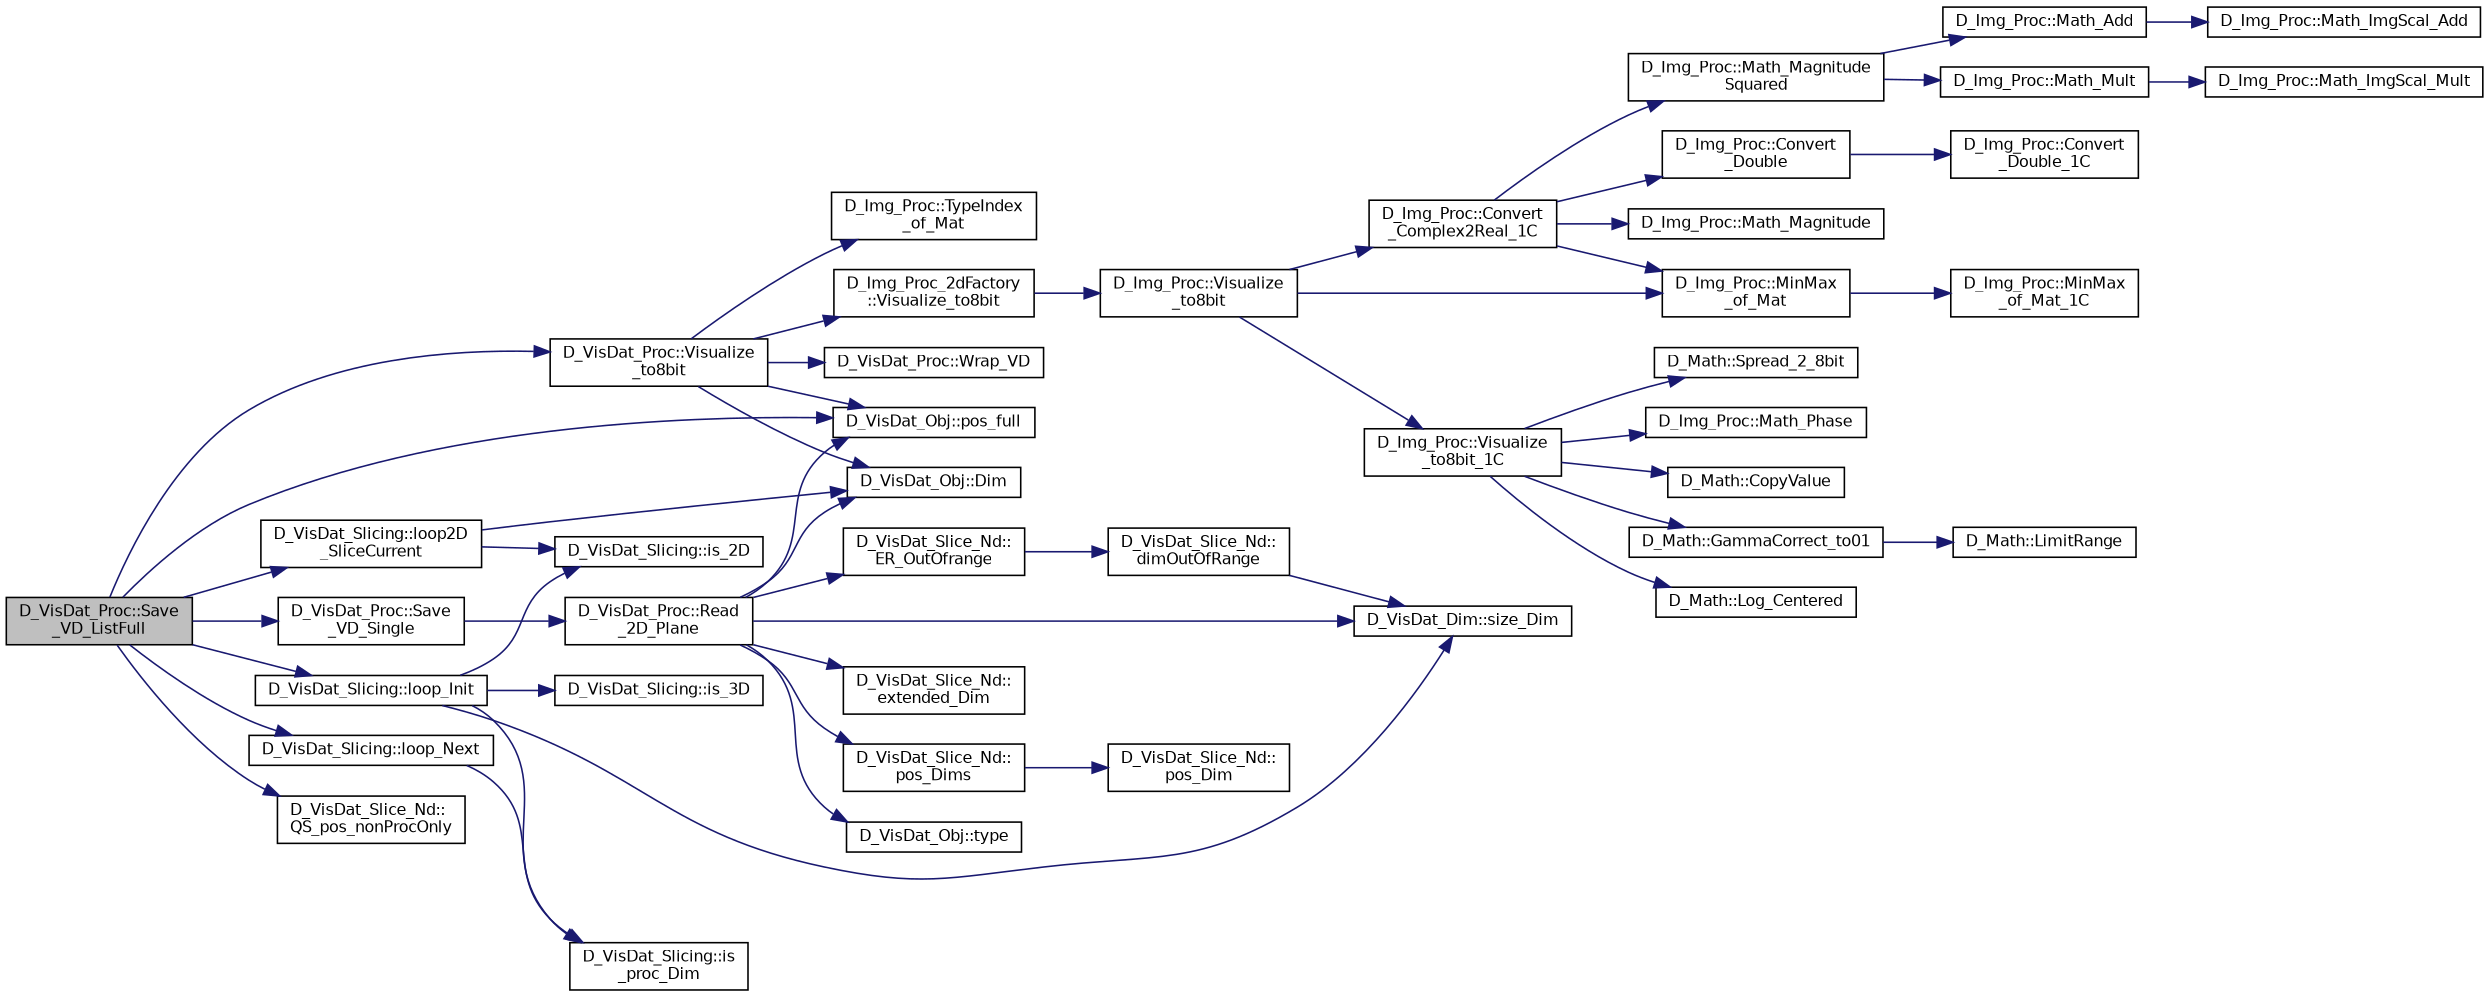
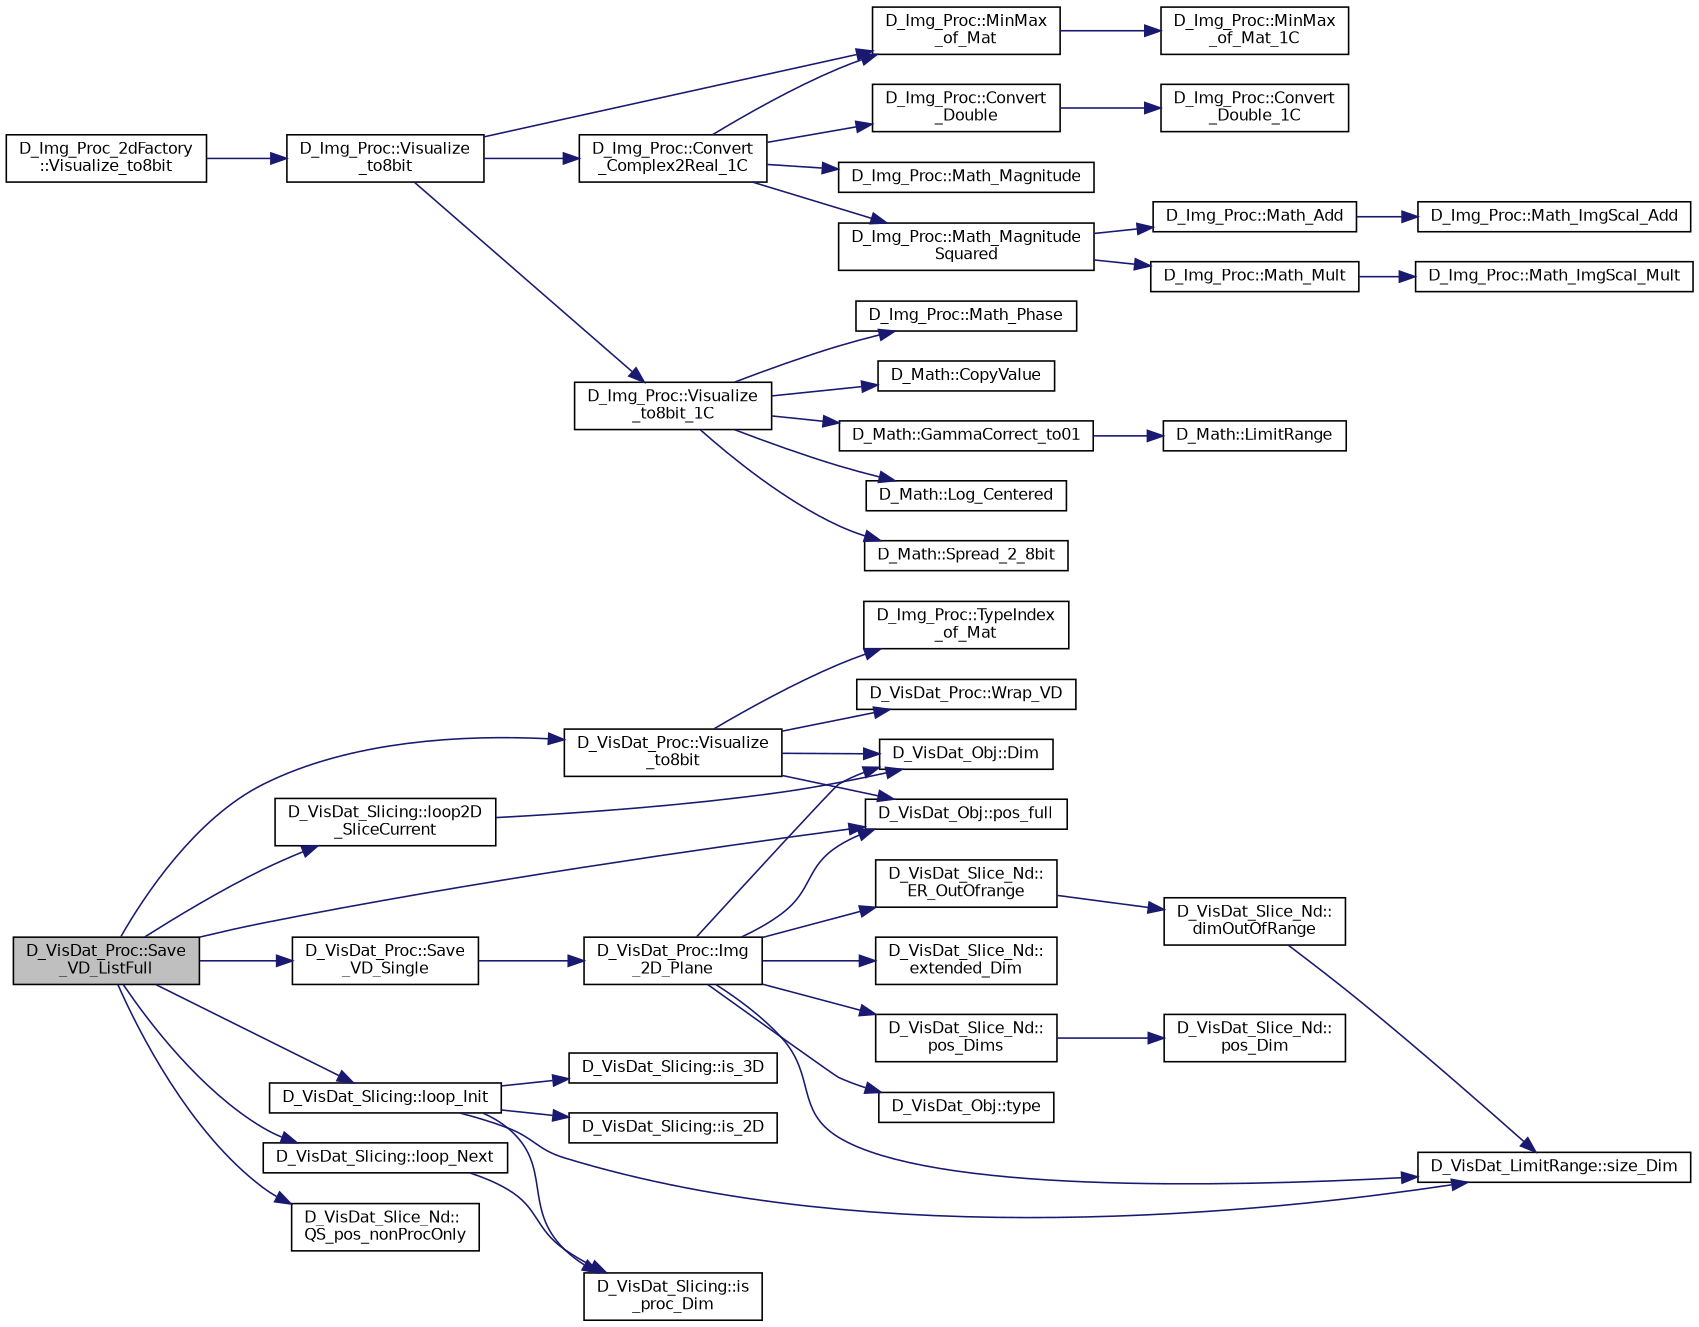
edge "D_VisDat_Proc::Visualize _to8bit" -> "D_Img_Proc_2dFactory ::Visualize_to8bit": removed
edge "D_VisDat_Slicing::loop2D _SliceCurrent" -> "D_VisDat_Slicing::is_2D": removed
node "D_VisDat_Proc::Read _2D_Plane": label "D_VisDat_Proc::Read _2D_Plane" -> "D_VisDat_Proc::Img _2D_Plane"
node "D_VisDat_Dim::size_Dim": label "D_VisDat_Dim::size_Dim" -> "D_VisDat_LimitRange::size_Dim"
